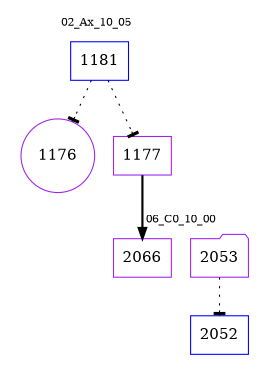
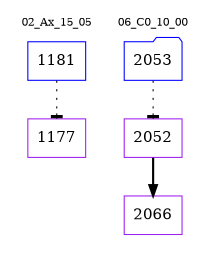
cluster "02_Ax_10_05": label "02_Ax_10_05" -> "02_Ax_15_05"
node "1176": removed
edge "1177" -> "2066": now "2052" -> "2066"
node "2053": color purple -> blue
node "2052": color blue -> purple
